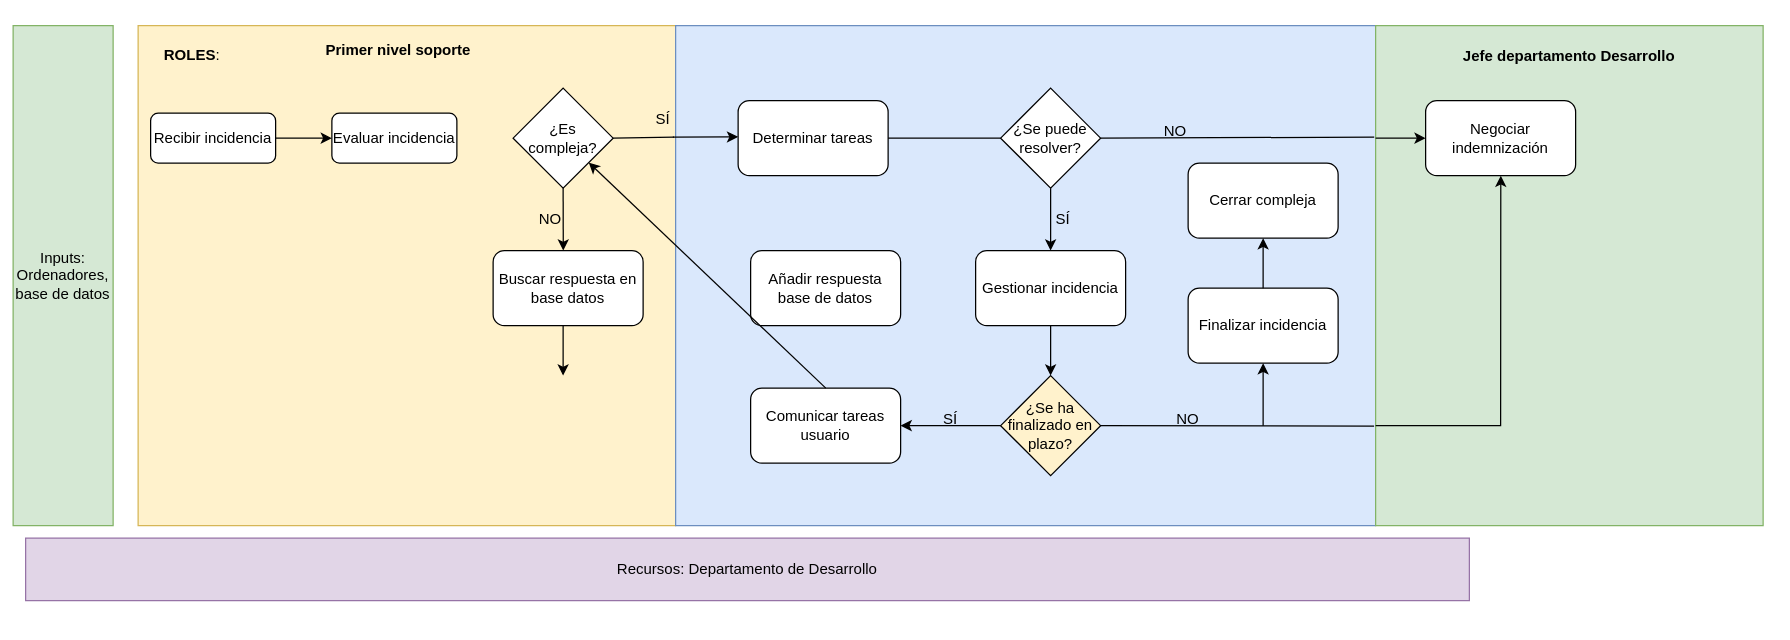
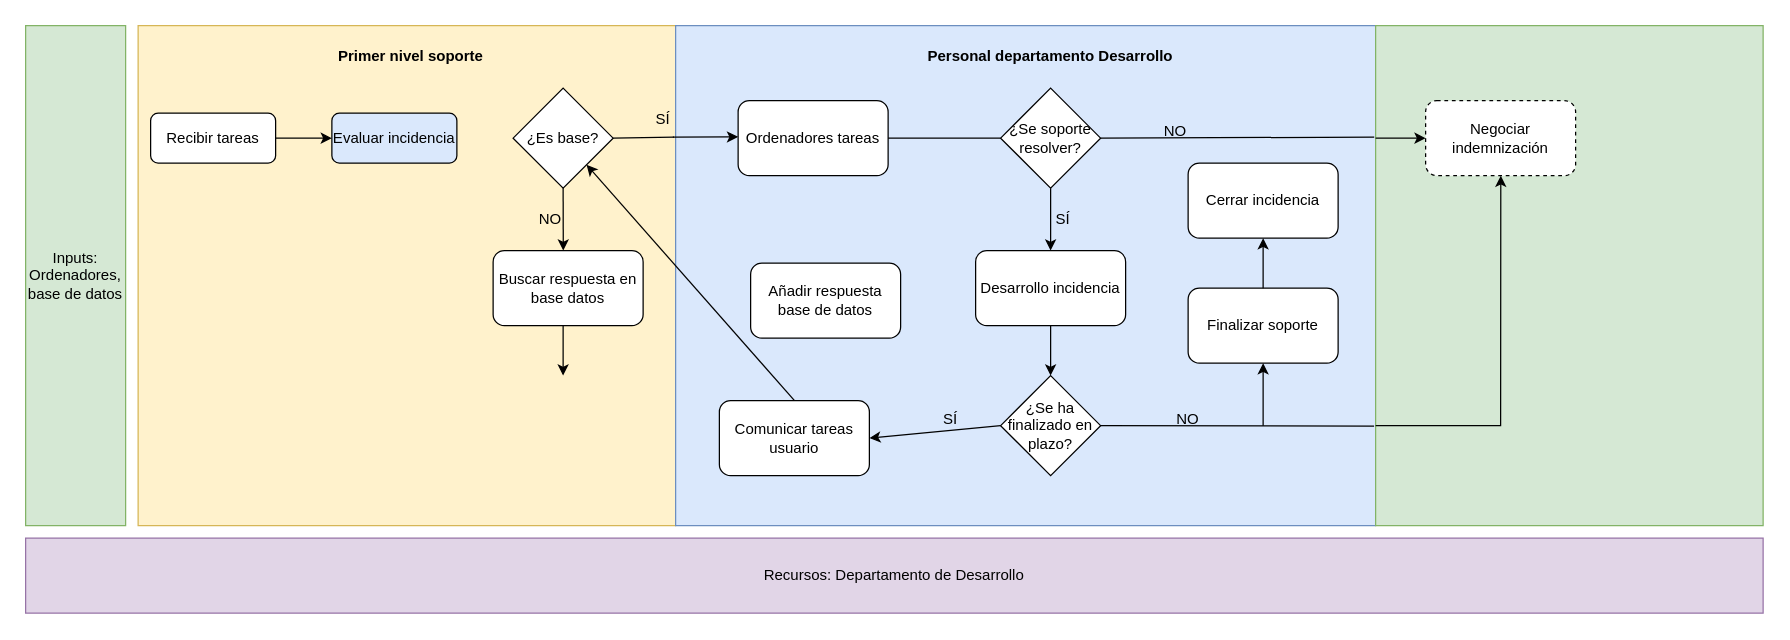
node "Primer nivel soporte": moved (394, 51) -> (407, 57)
node "Personal departamento Desarrollo": added
node "Jefe departamento Desarrollo": removed
node "ROLES:": removed
node "Recibir incidencia": label "Recibir incidencia" -> "Recibir tareas"
node "Evaluar incidencia": fillcolor #ffffff -> #dae8fc
node "¿Es compleja?": label "¿Es compleja?" -> "¿Es base?"
node "Determinar tareas": label "Determinar tareas" -> "Ordenadores tareas"
node "¿Se puede resolver?": label "¿Se puede resolver?" -> "¿Se soporte resolver?"
node "Negociar indemnización": style solid -> dashed
node "Cerrar compleja": label "Cerrar compleja" -> "Cerrar incidencia"
node "Inputs: Ordenadores, base de datos": moved (63, 276) -> (76, 276)
node "Añadir respuesta base de datos": moved (826, 288) -> (826, 301)
node "Gestionar incidencia": label "Gestionar incidencia" -> "Desarrollo incidencia"
node "Finalizar incidencia": label "Finalizar incidencia" -> "Finalizar soporte"
node "Comunicar tareas usuario": moved (826, 426) -> (794, 438)
node "¿Se ha finalizado en plazo?": fillcolor #fff2cc -> #ffffff
node "Recursos: Departamento de Desarrollo": size 1444x63 -> 1738x75
